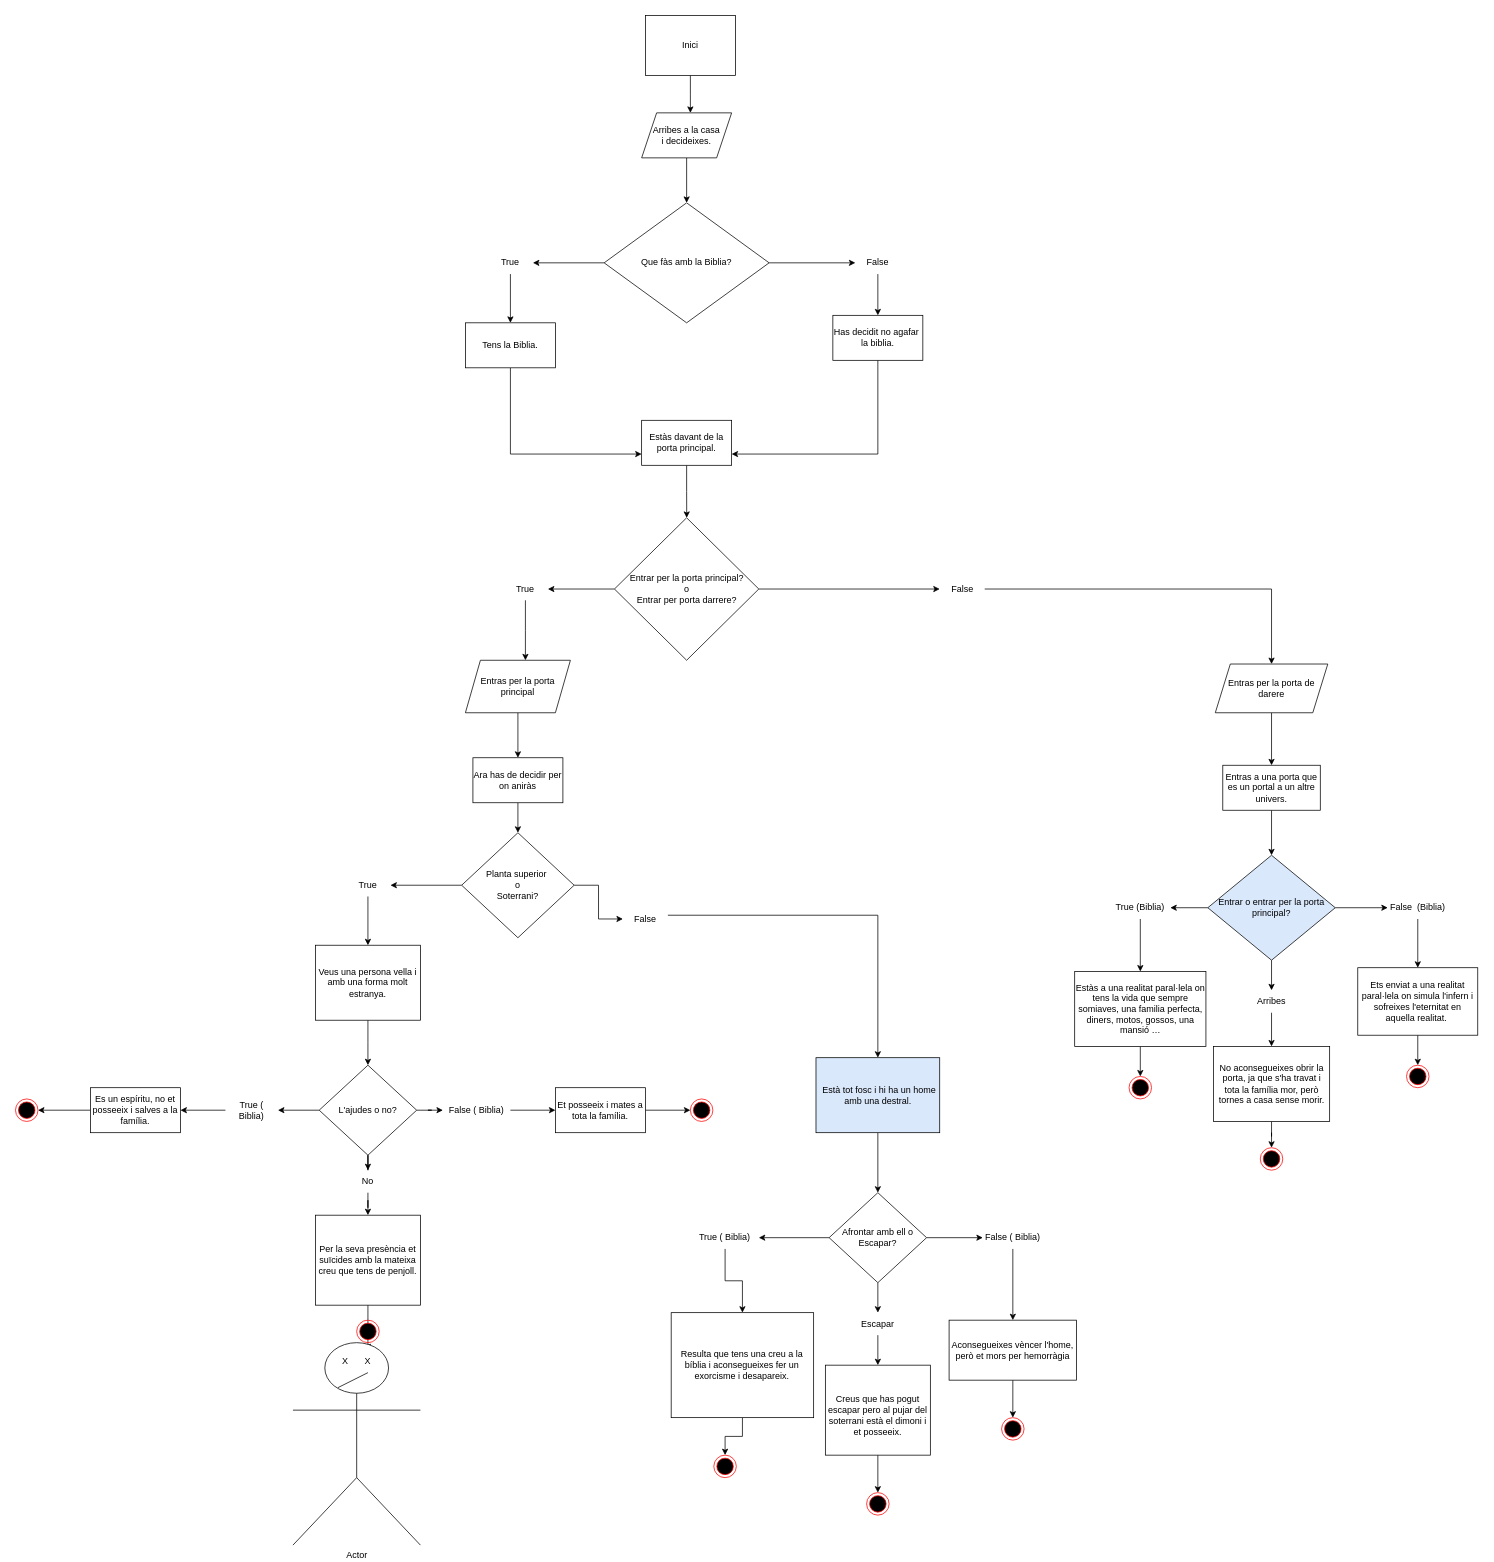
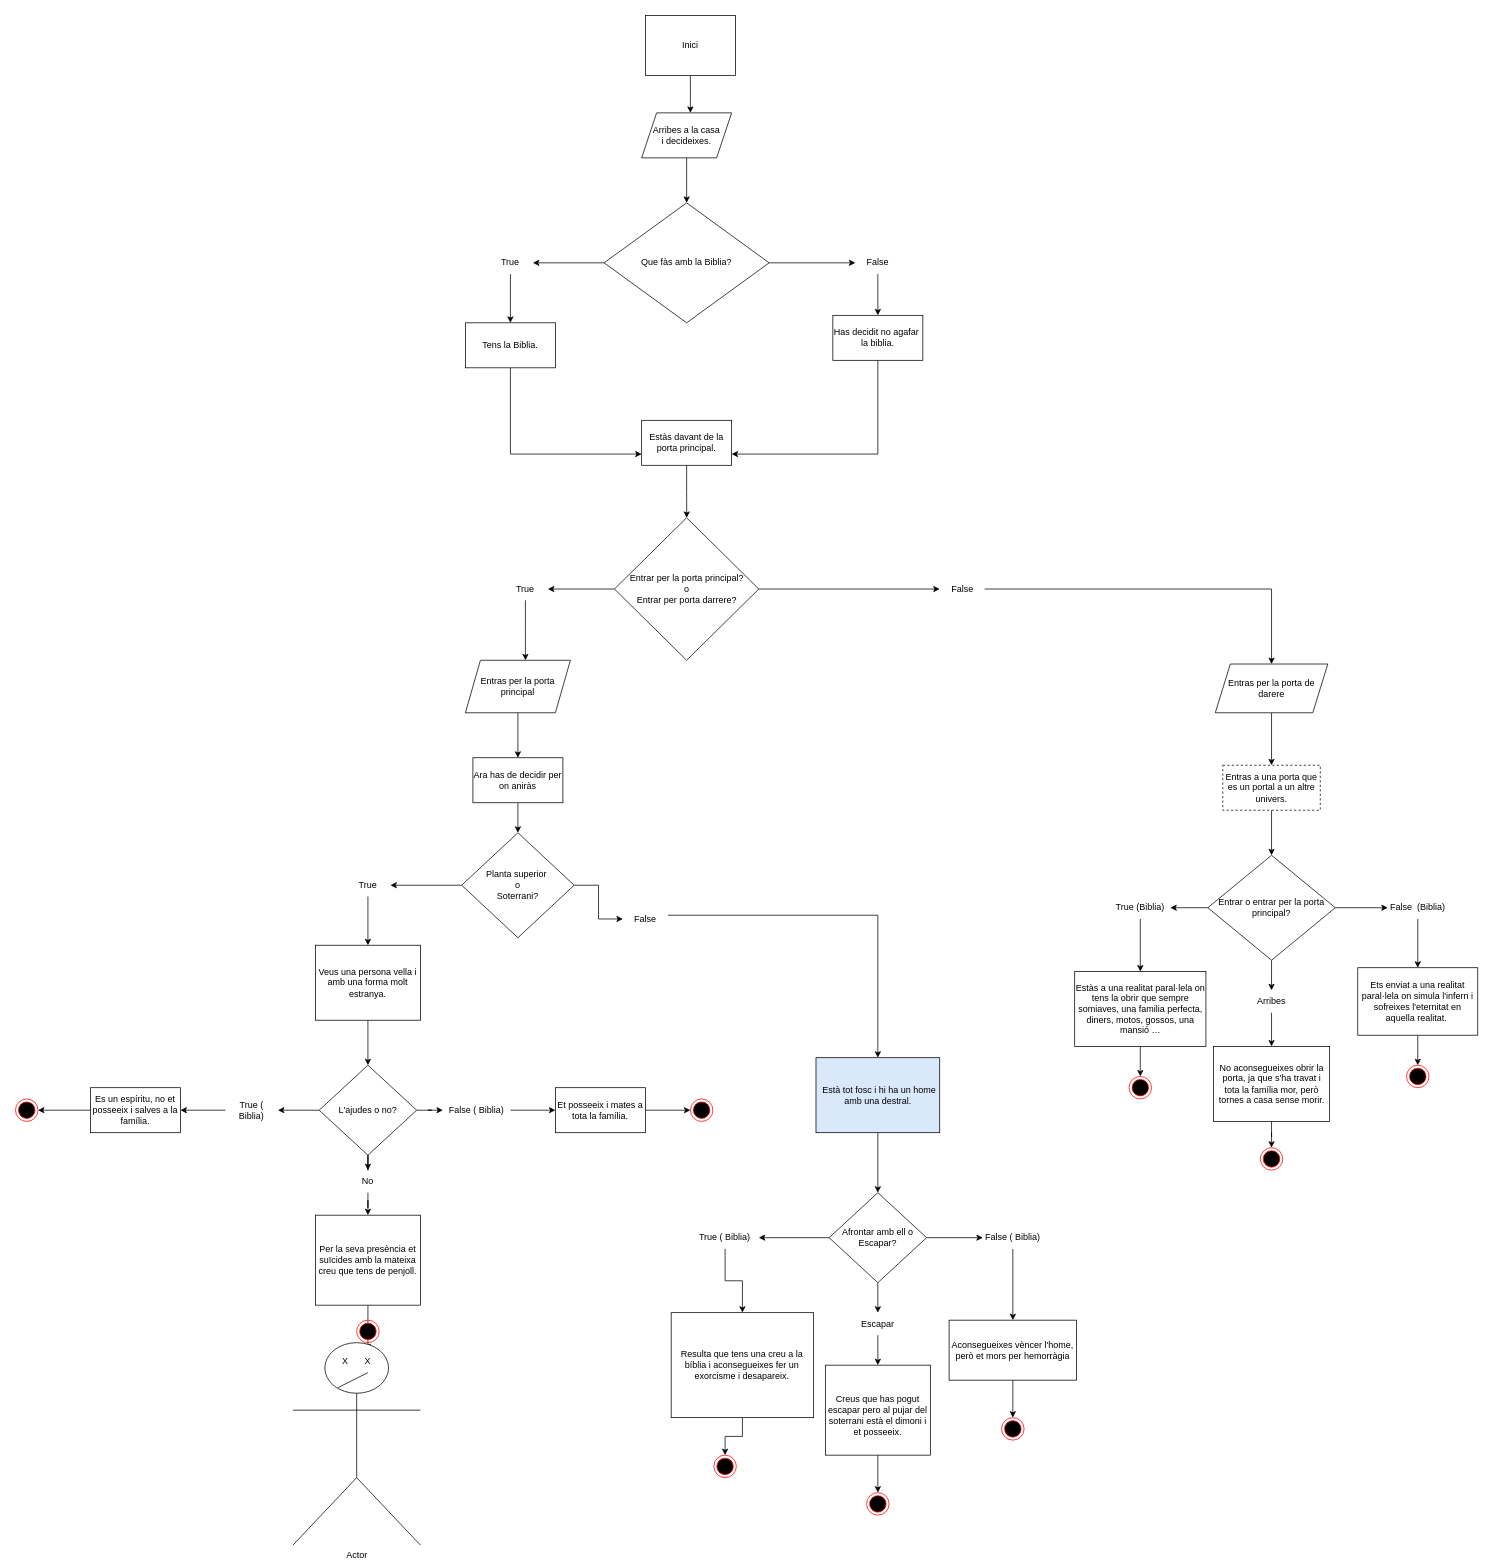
node "Entras a una porta que es un portal a un altre univers.": style solid -> dashed
node "Entrar o entrar per la porta principal?": fillcolor #dae8fc -> #ffffff
node "Estàs a una realitat paral·lela on tens la vida que sempre somiaves, una familia perfecta, diners, motos, gossos, una mansió …": label "Estàs a una realitat paral·lela on tens la vida que sempre somiaves, una familia perfecta, diners, motos, gossos, una mansió …" -> "Estàs a una realitat paral·lela on tens la obrir que sempre somiaves, una familia perfecta, diners, motos, gossos, una mansió …"
